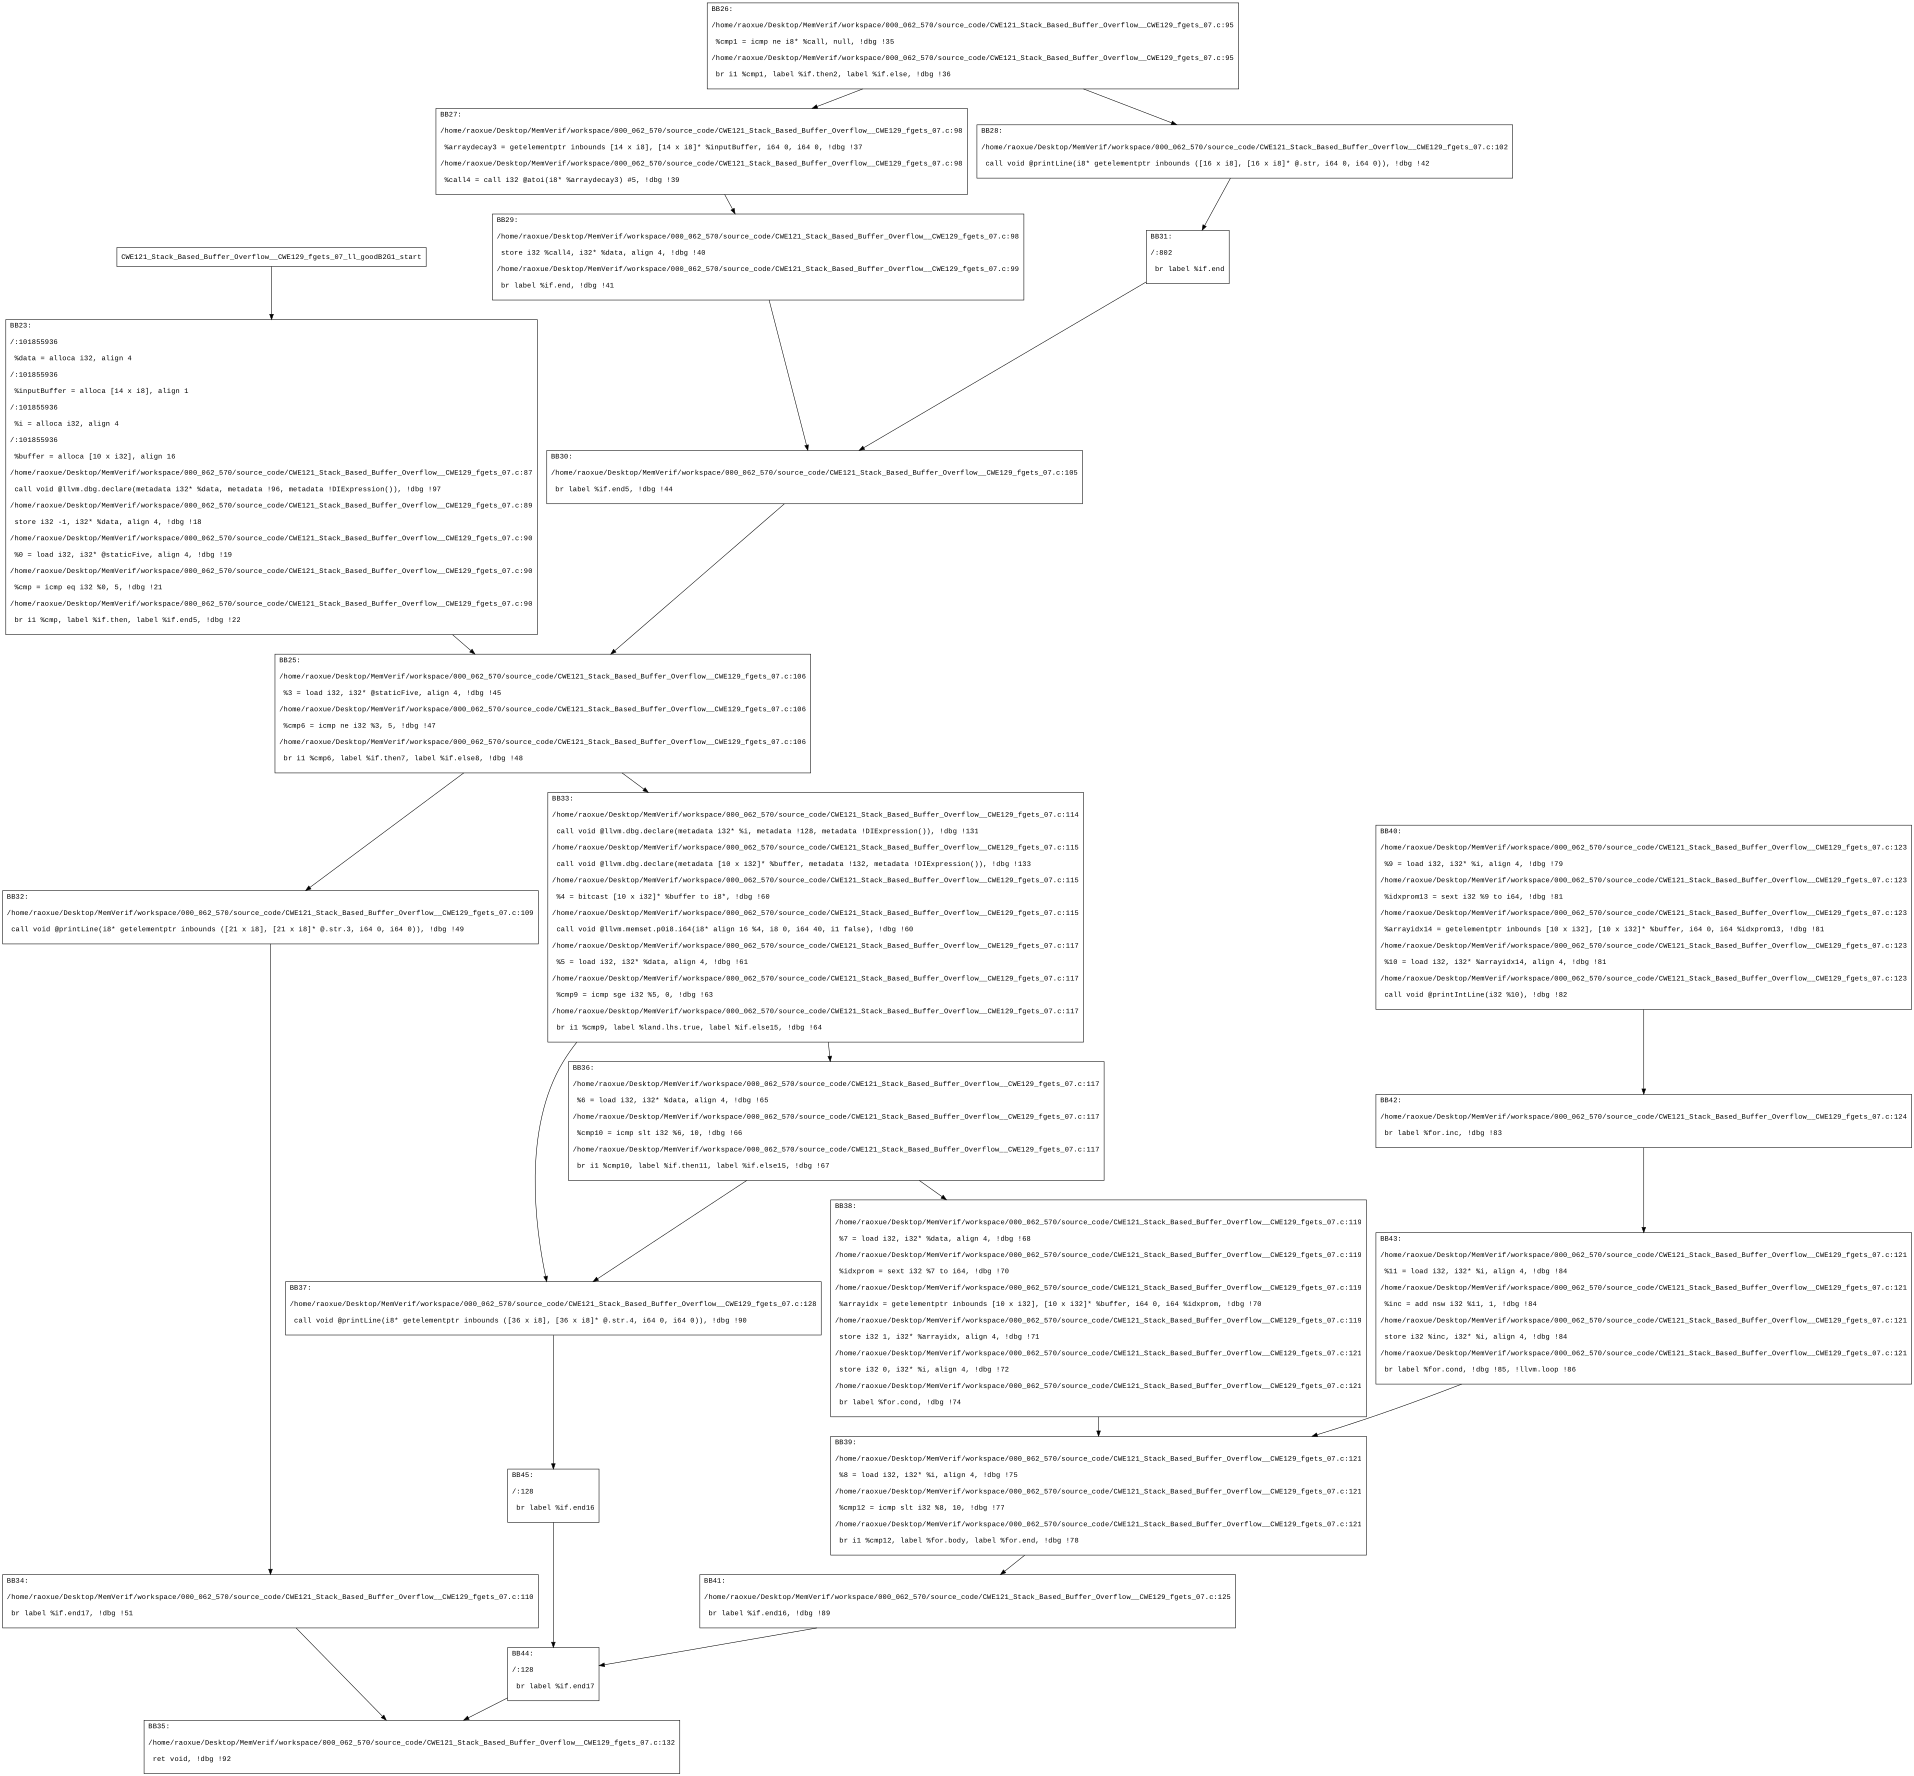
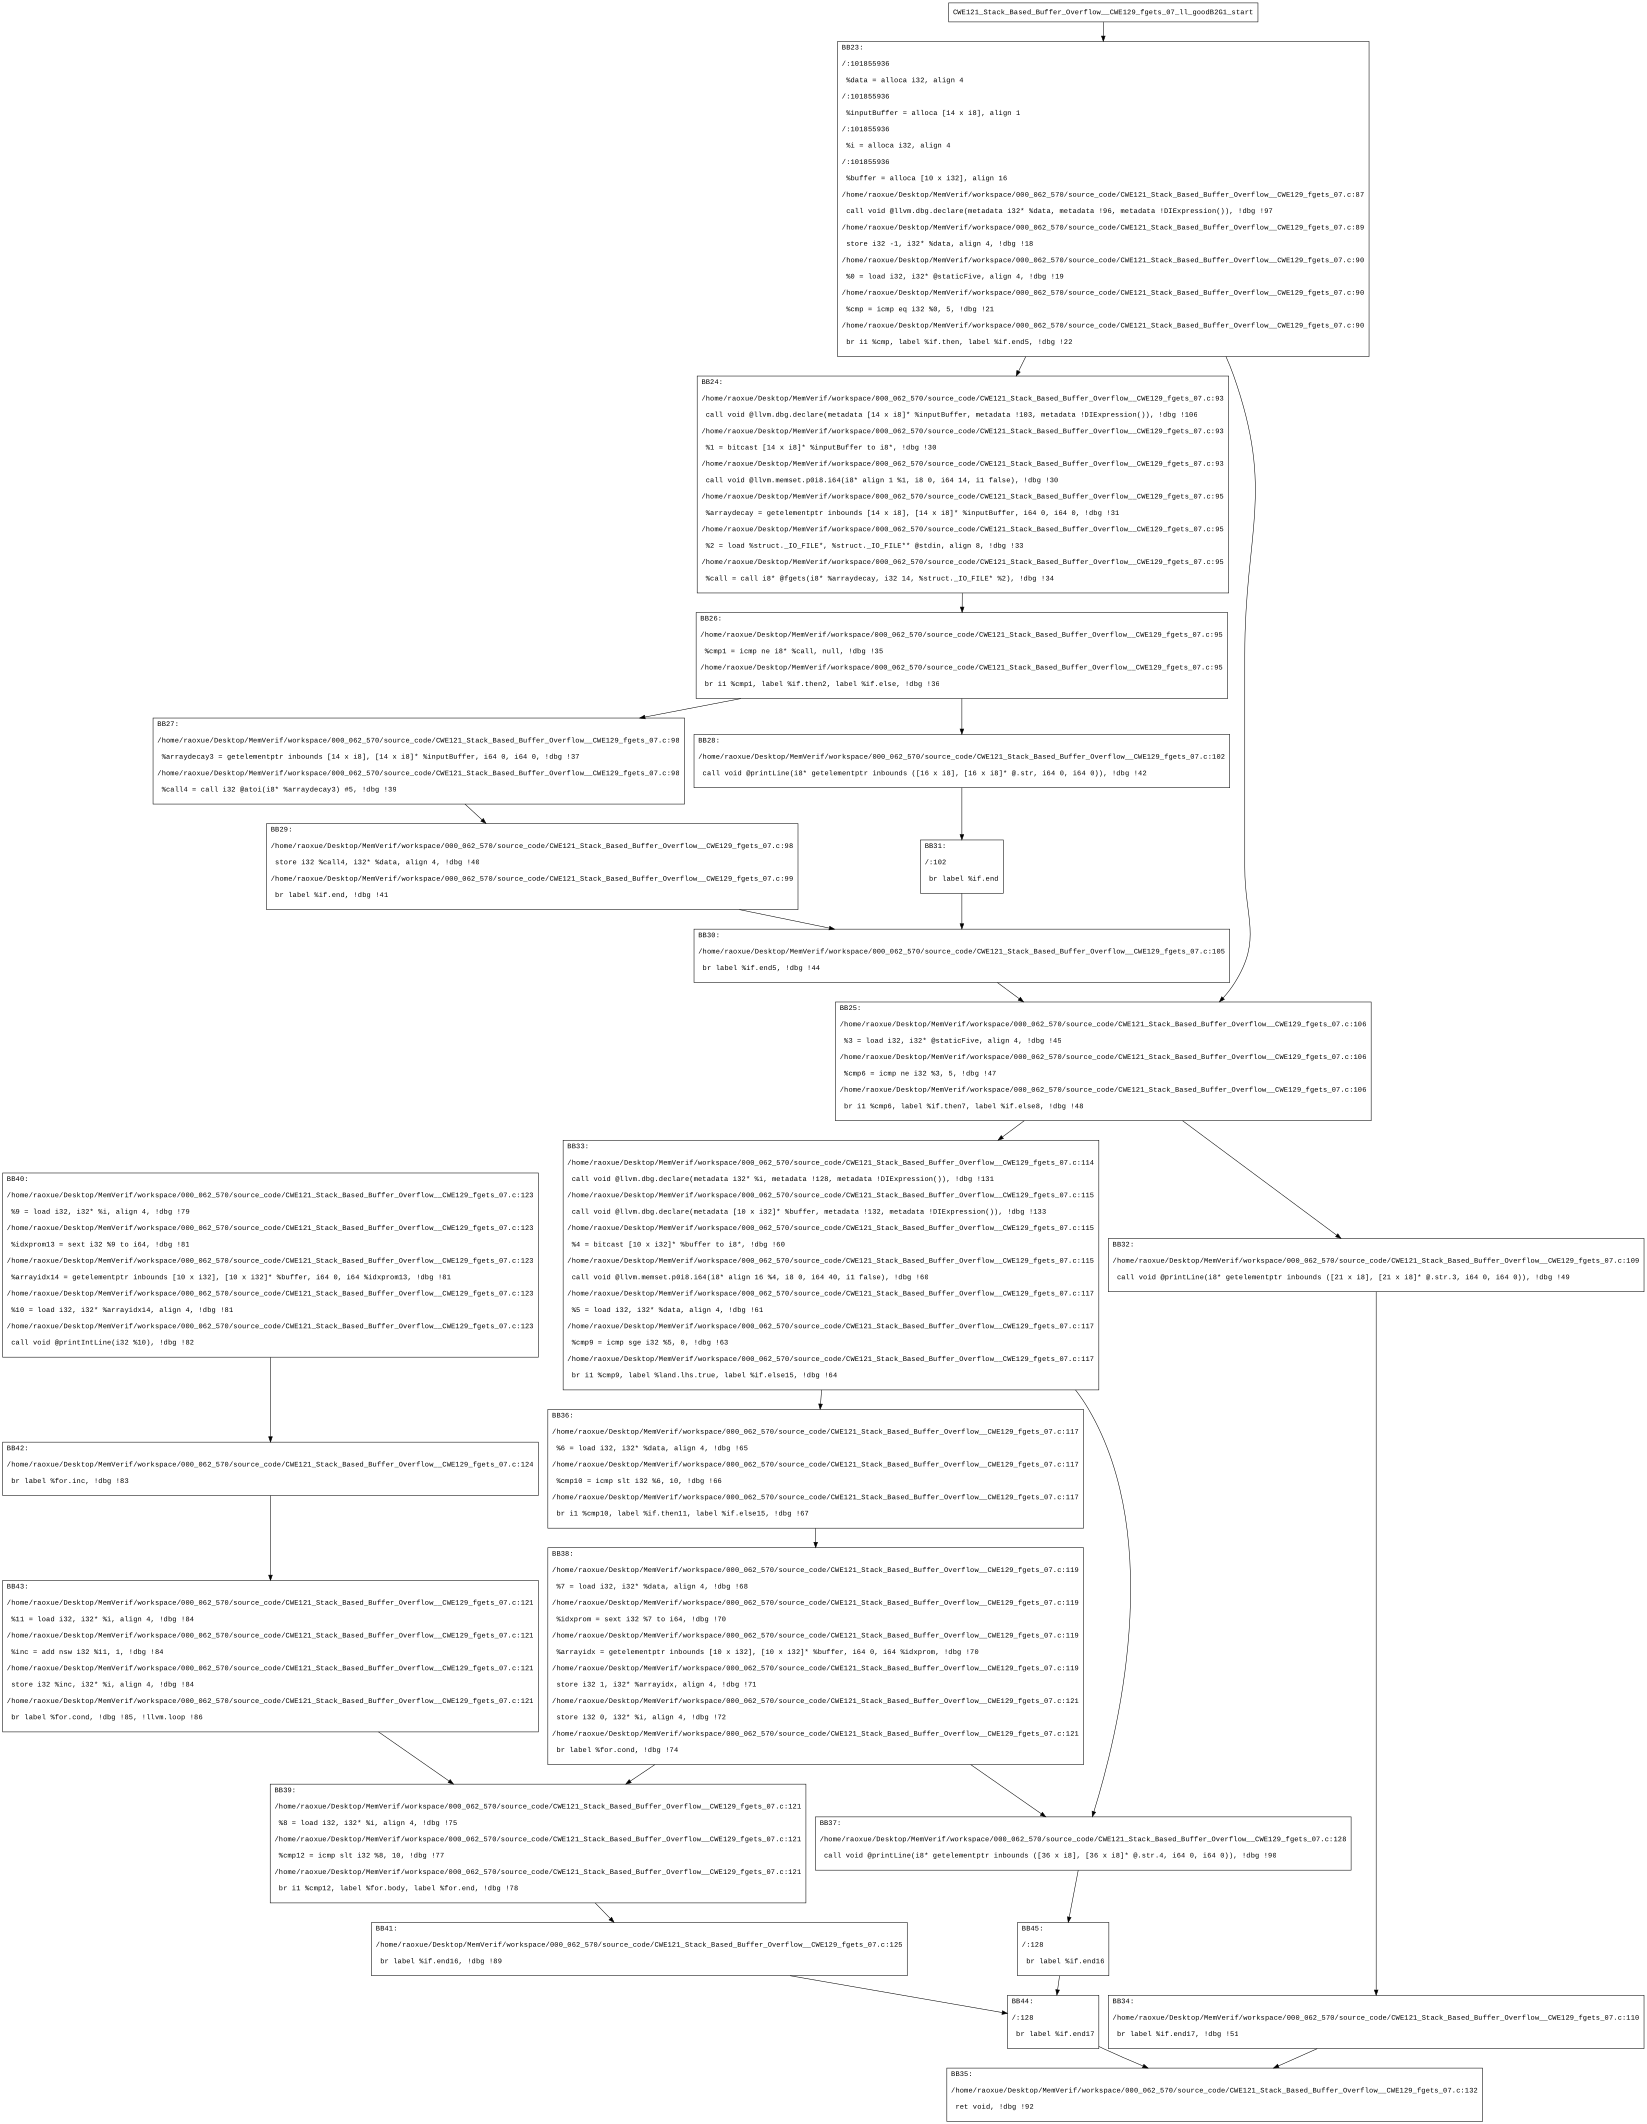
node "BB31:": text "/:802" -> "/:102"
node "BB24:": added
edge "BB36:" -> "BB37:": now "BB38:" -> "BB37:"
